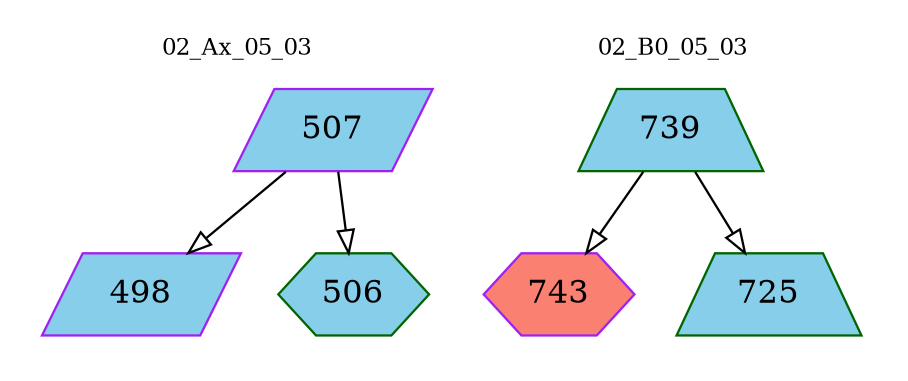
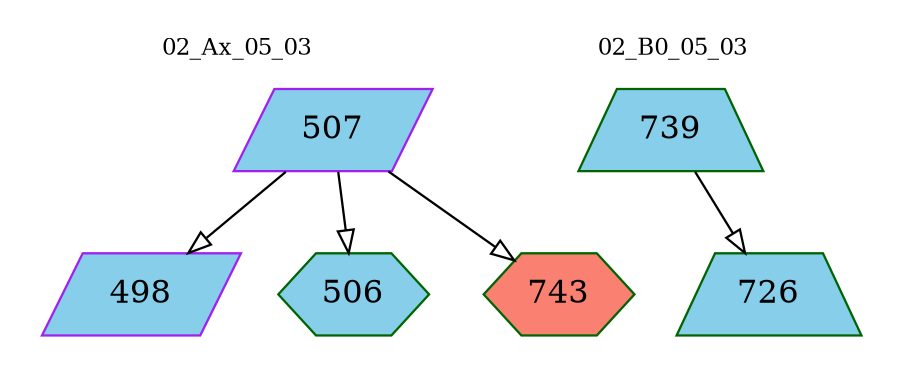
edge "739" -> "743": now "507" -> "743"
node "743": color purple -> darkgreen
node "725": label "725" -> "726"
